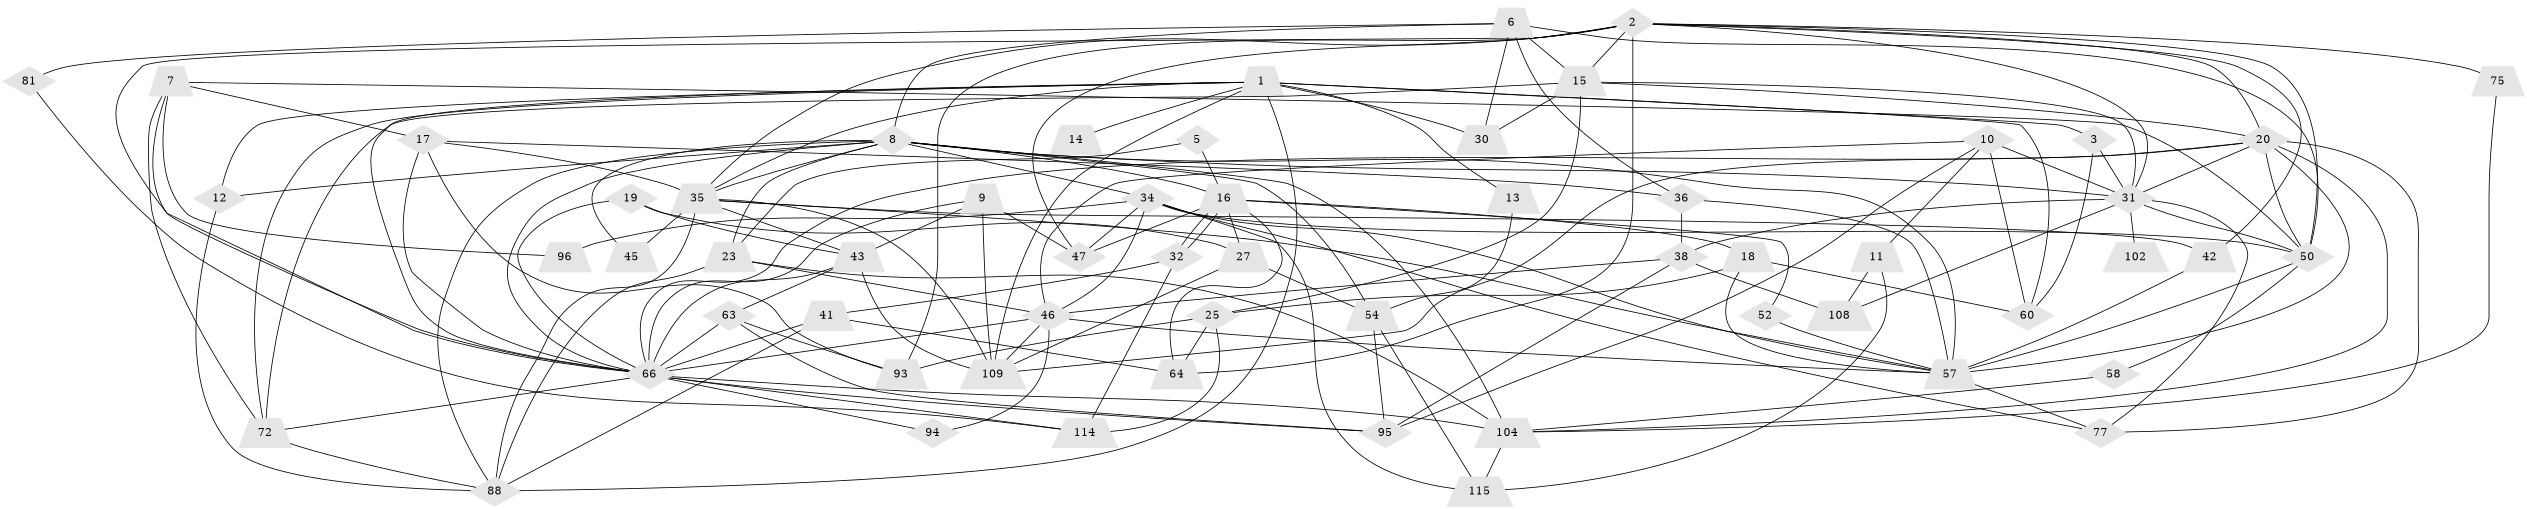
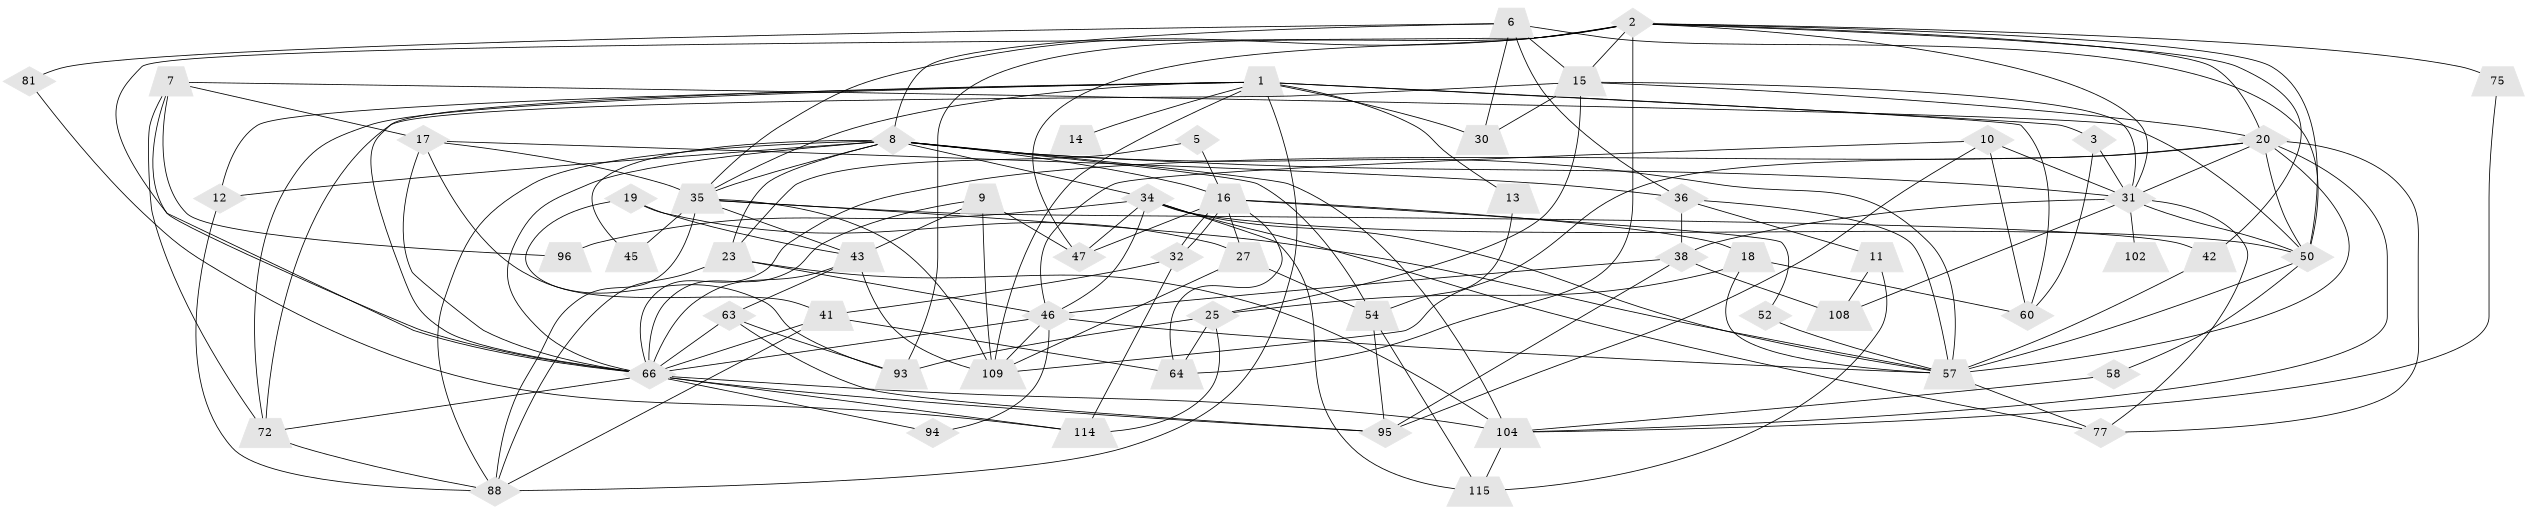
edge "10" -- "11": now "36" -- "11"
edge "19" -- "66": now "19" -- "41"
